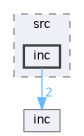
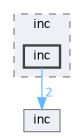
cluster "src": label "src" -> "inc"
